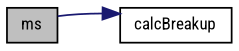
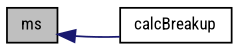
edge "ms" -> "calcBreakup": reversed
